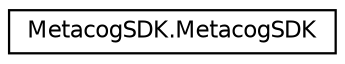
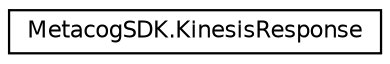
node "MetacogSDK.MetacogSDK": label "MetacogSDK.MetacogSDK" -> "MetacogSDK.KinesisResponse"
